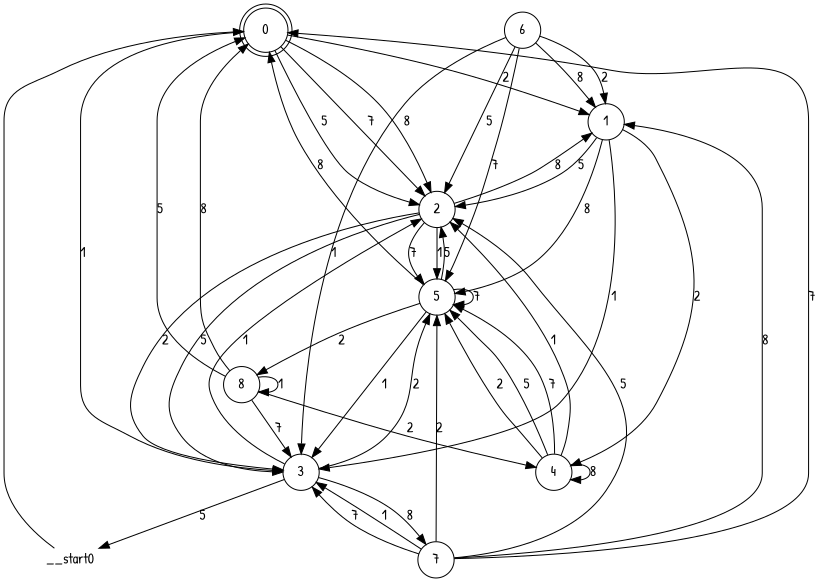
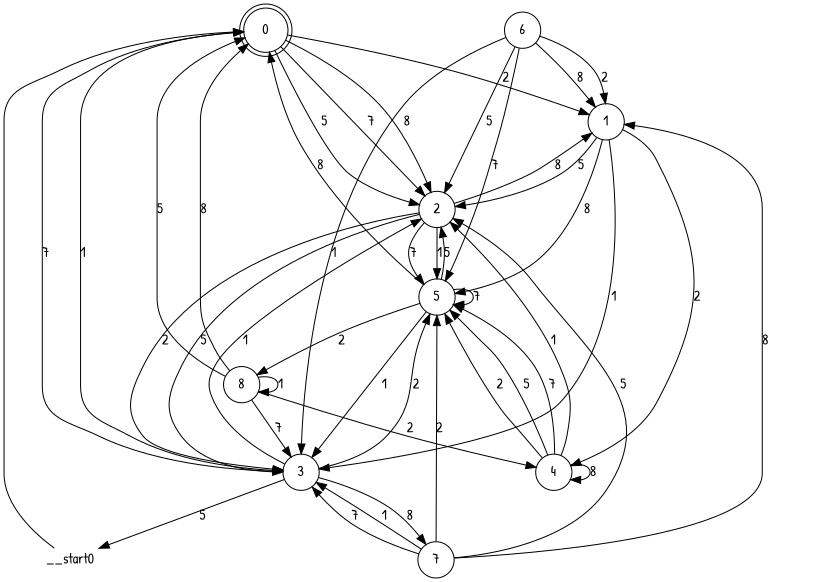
edge "7" -> "0": now "3" -> "0"
